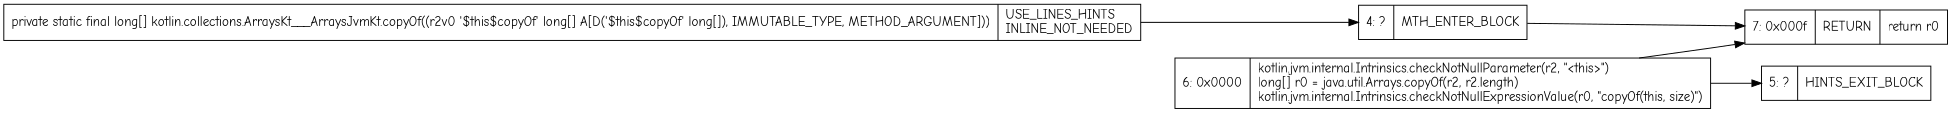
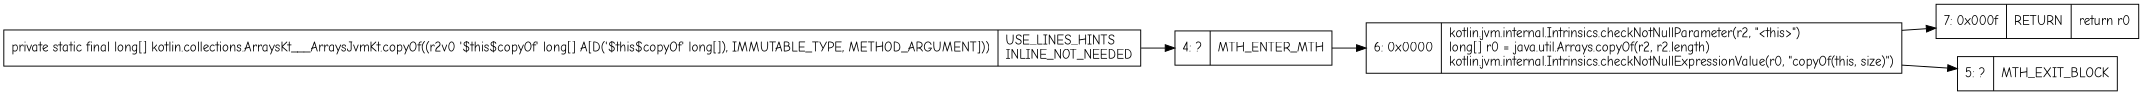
node "4: ?": text "MTH_ENTER_BLOCK" -> "MTH_ENTER_MTH"
edge "4: ?" -> "7: 0x000f": now "4: ?" -> "6: 0x0000"
node "5: ?": text "HINTS_EXIT_BLOCK" -> "MTH_EXIT_BLOCK"
